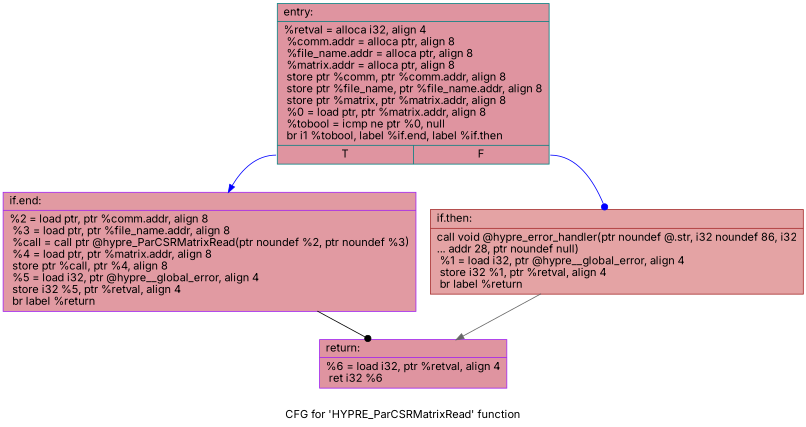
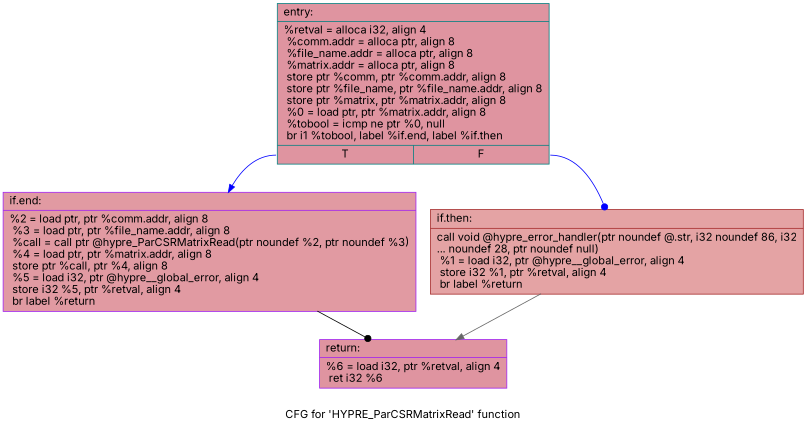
node "if.then:": text "... addr 28, ptr noundef null)" -> "... noundef 28, ptr noundef null)"
